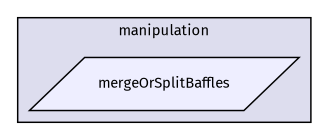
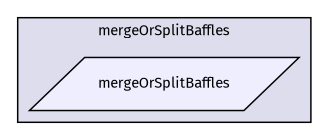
cluster "manipulation": label "manipulation" -> "mergeOrSplitBaffles"
